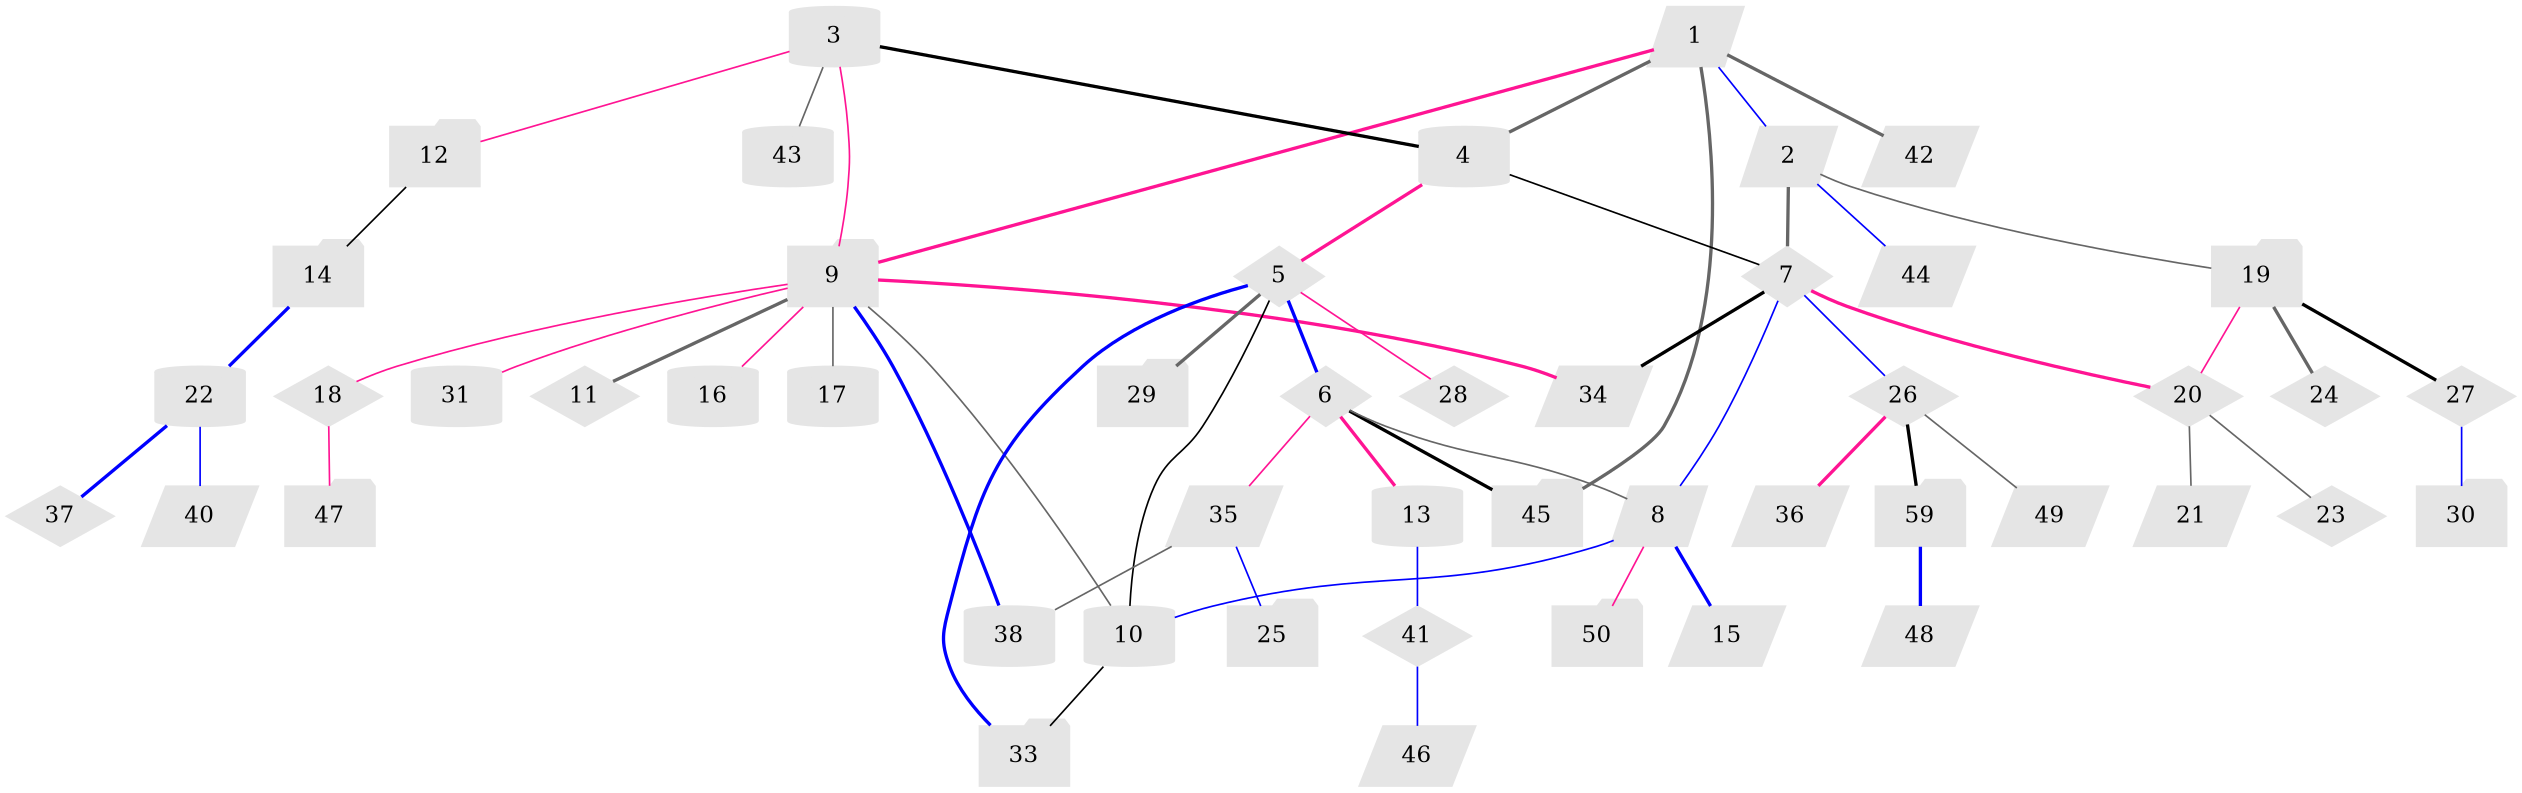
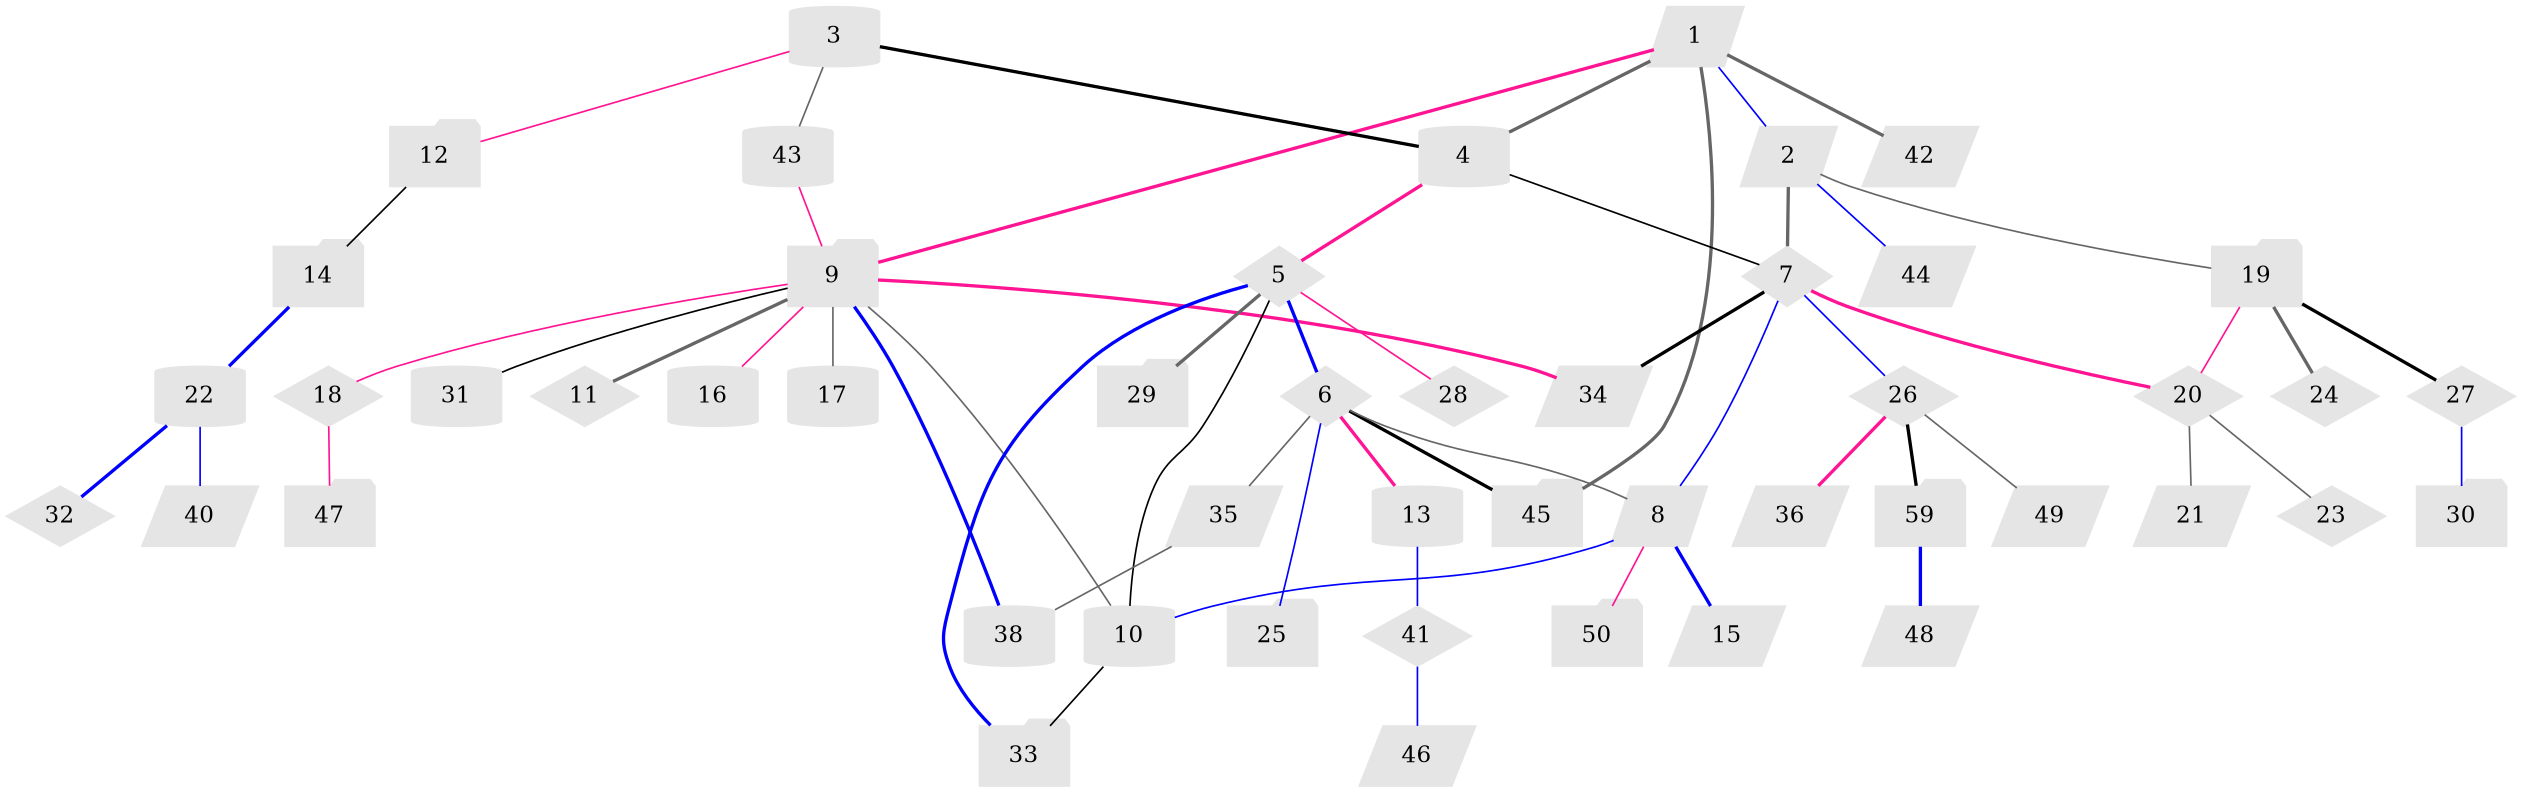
edge "3" -- "9": now "43" -- "9"
edge "9" -- "31": color deeppink -> black
edge "6" -- "35": color deeppink -> gray40
node "37": label "37" -> "32"
edge "35" -- "25": now "6" -- "25"
